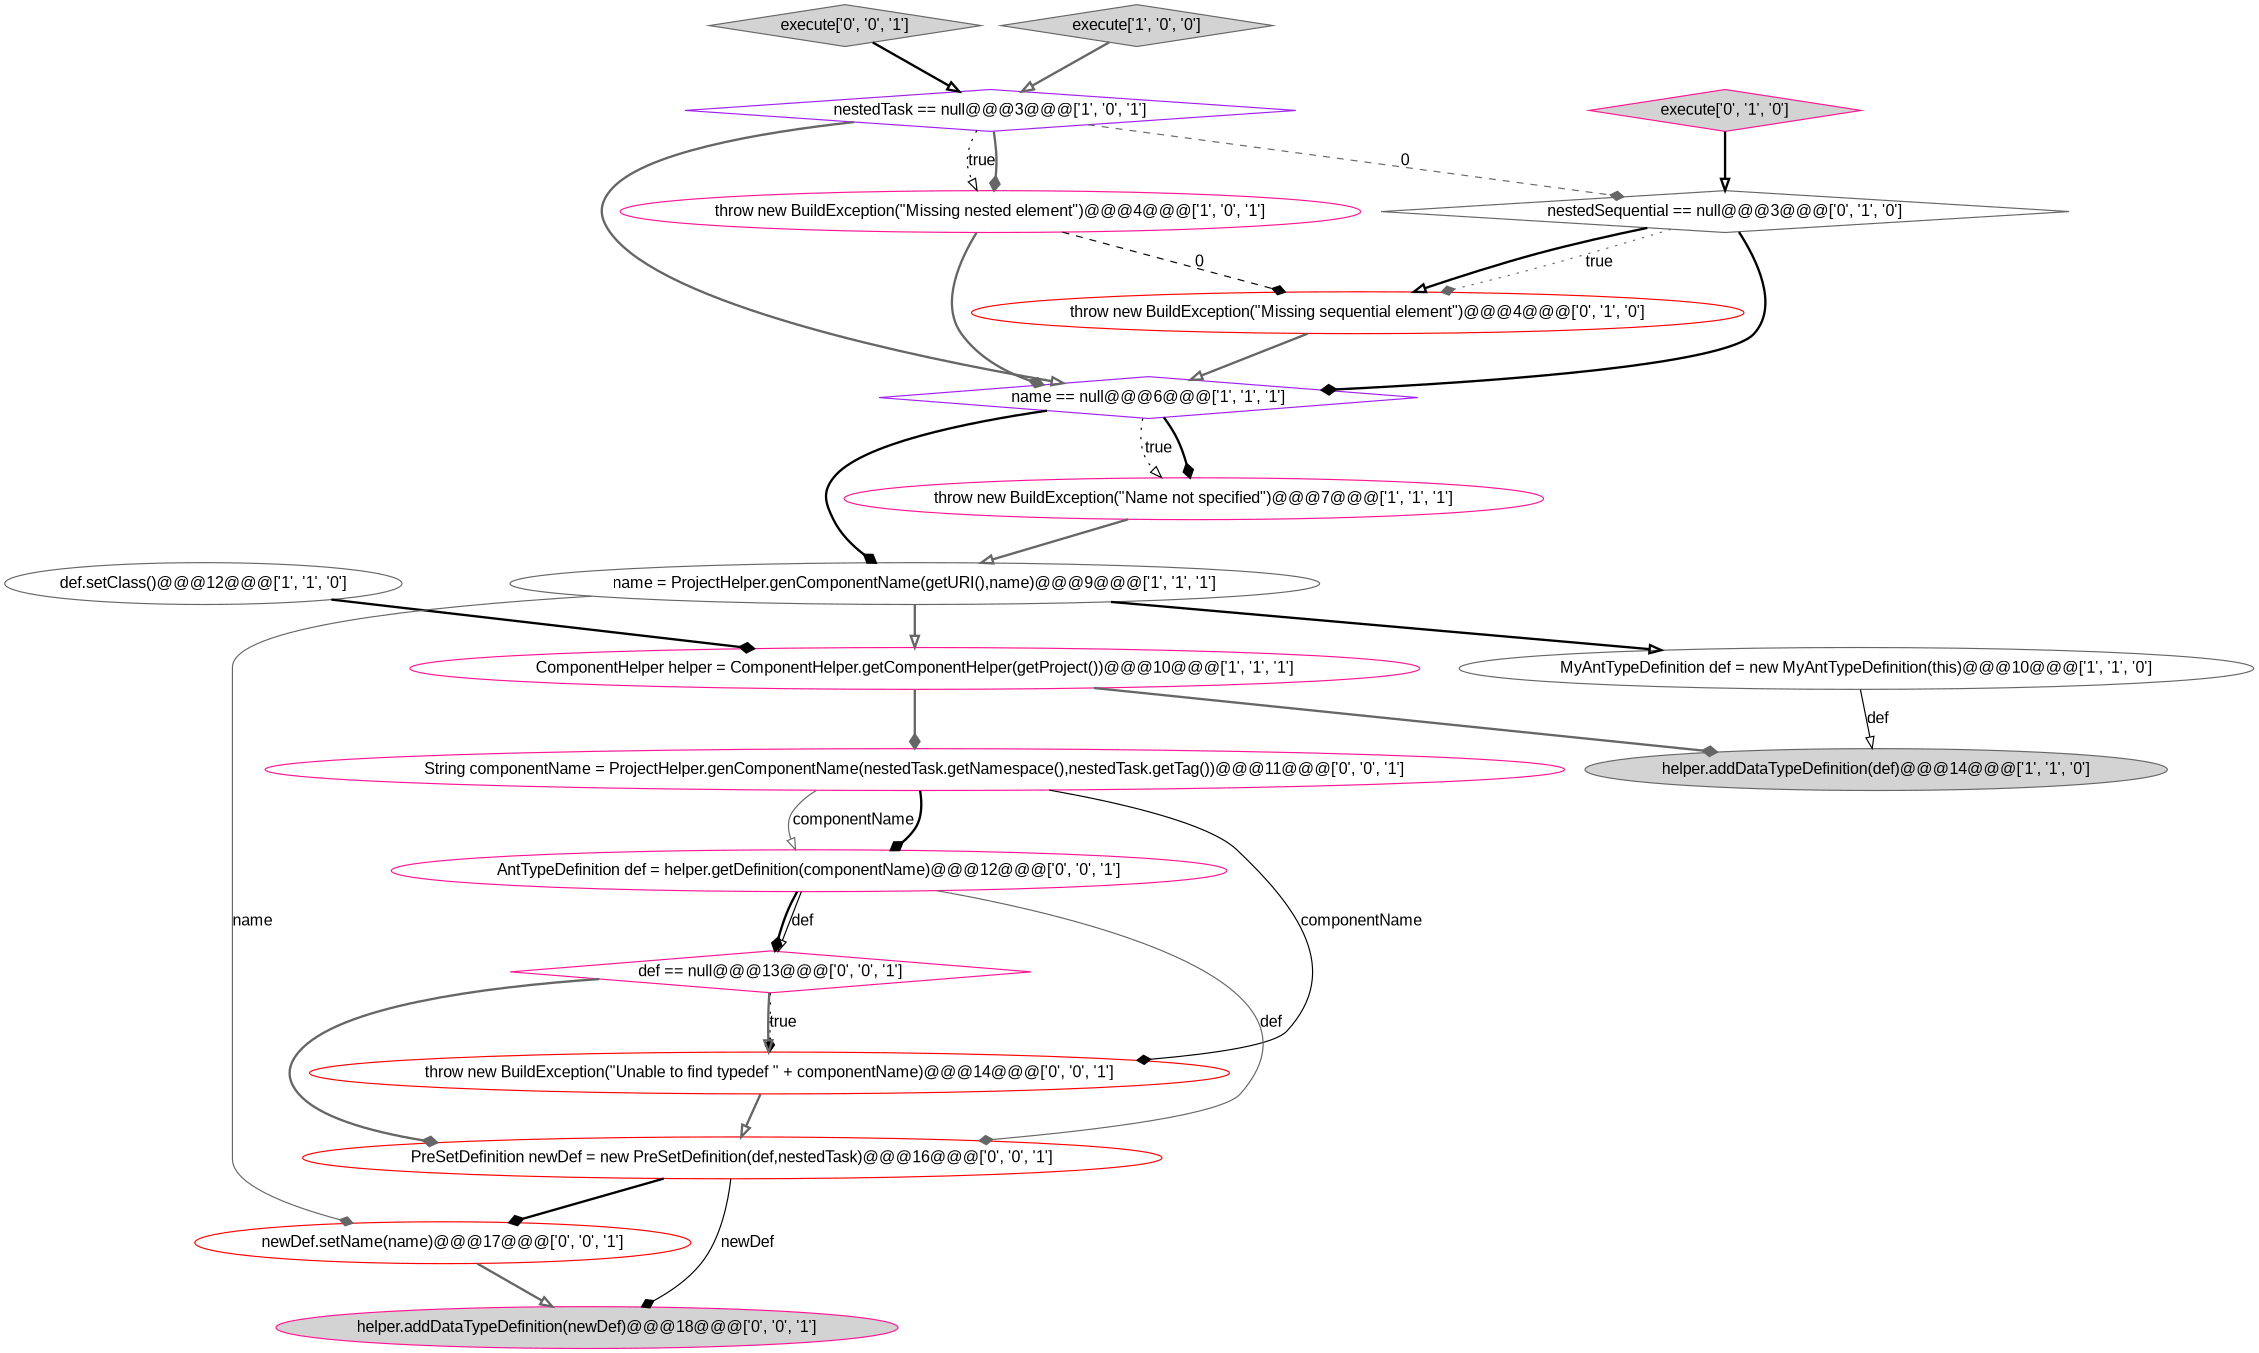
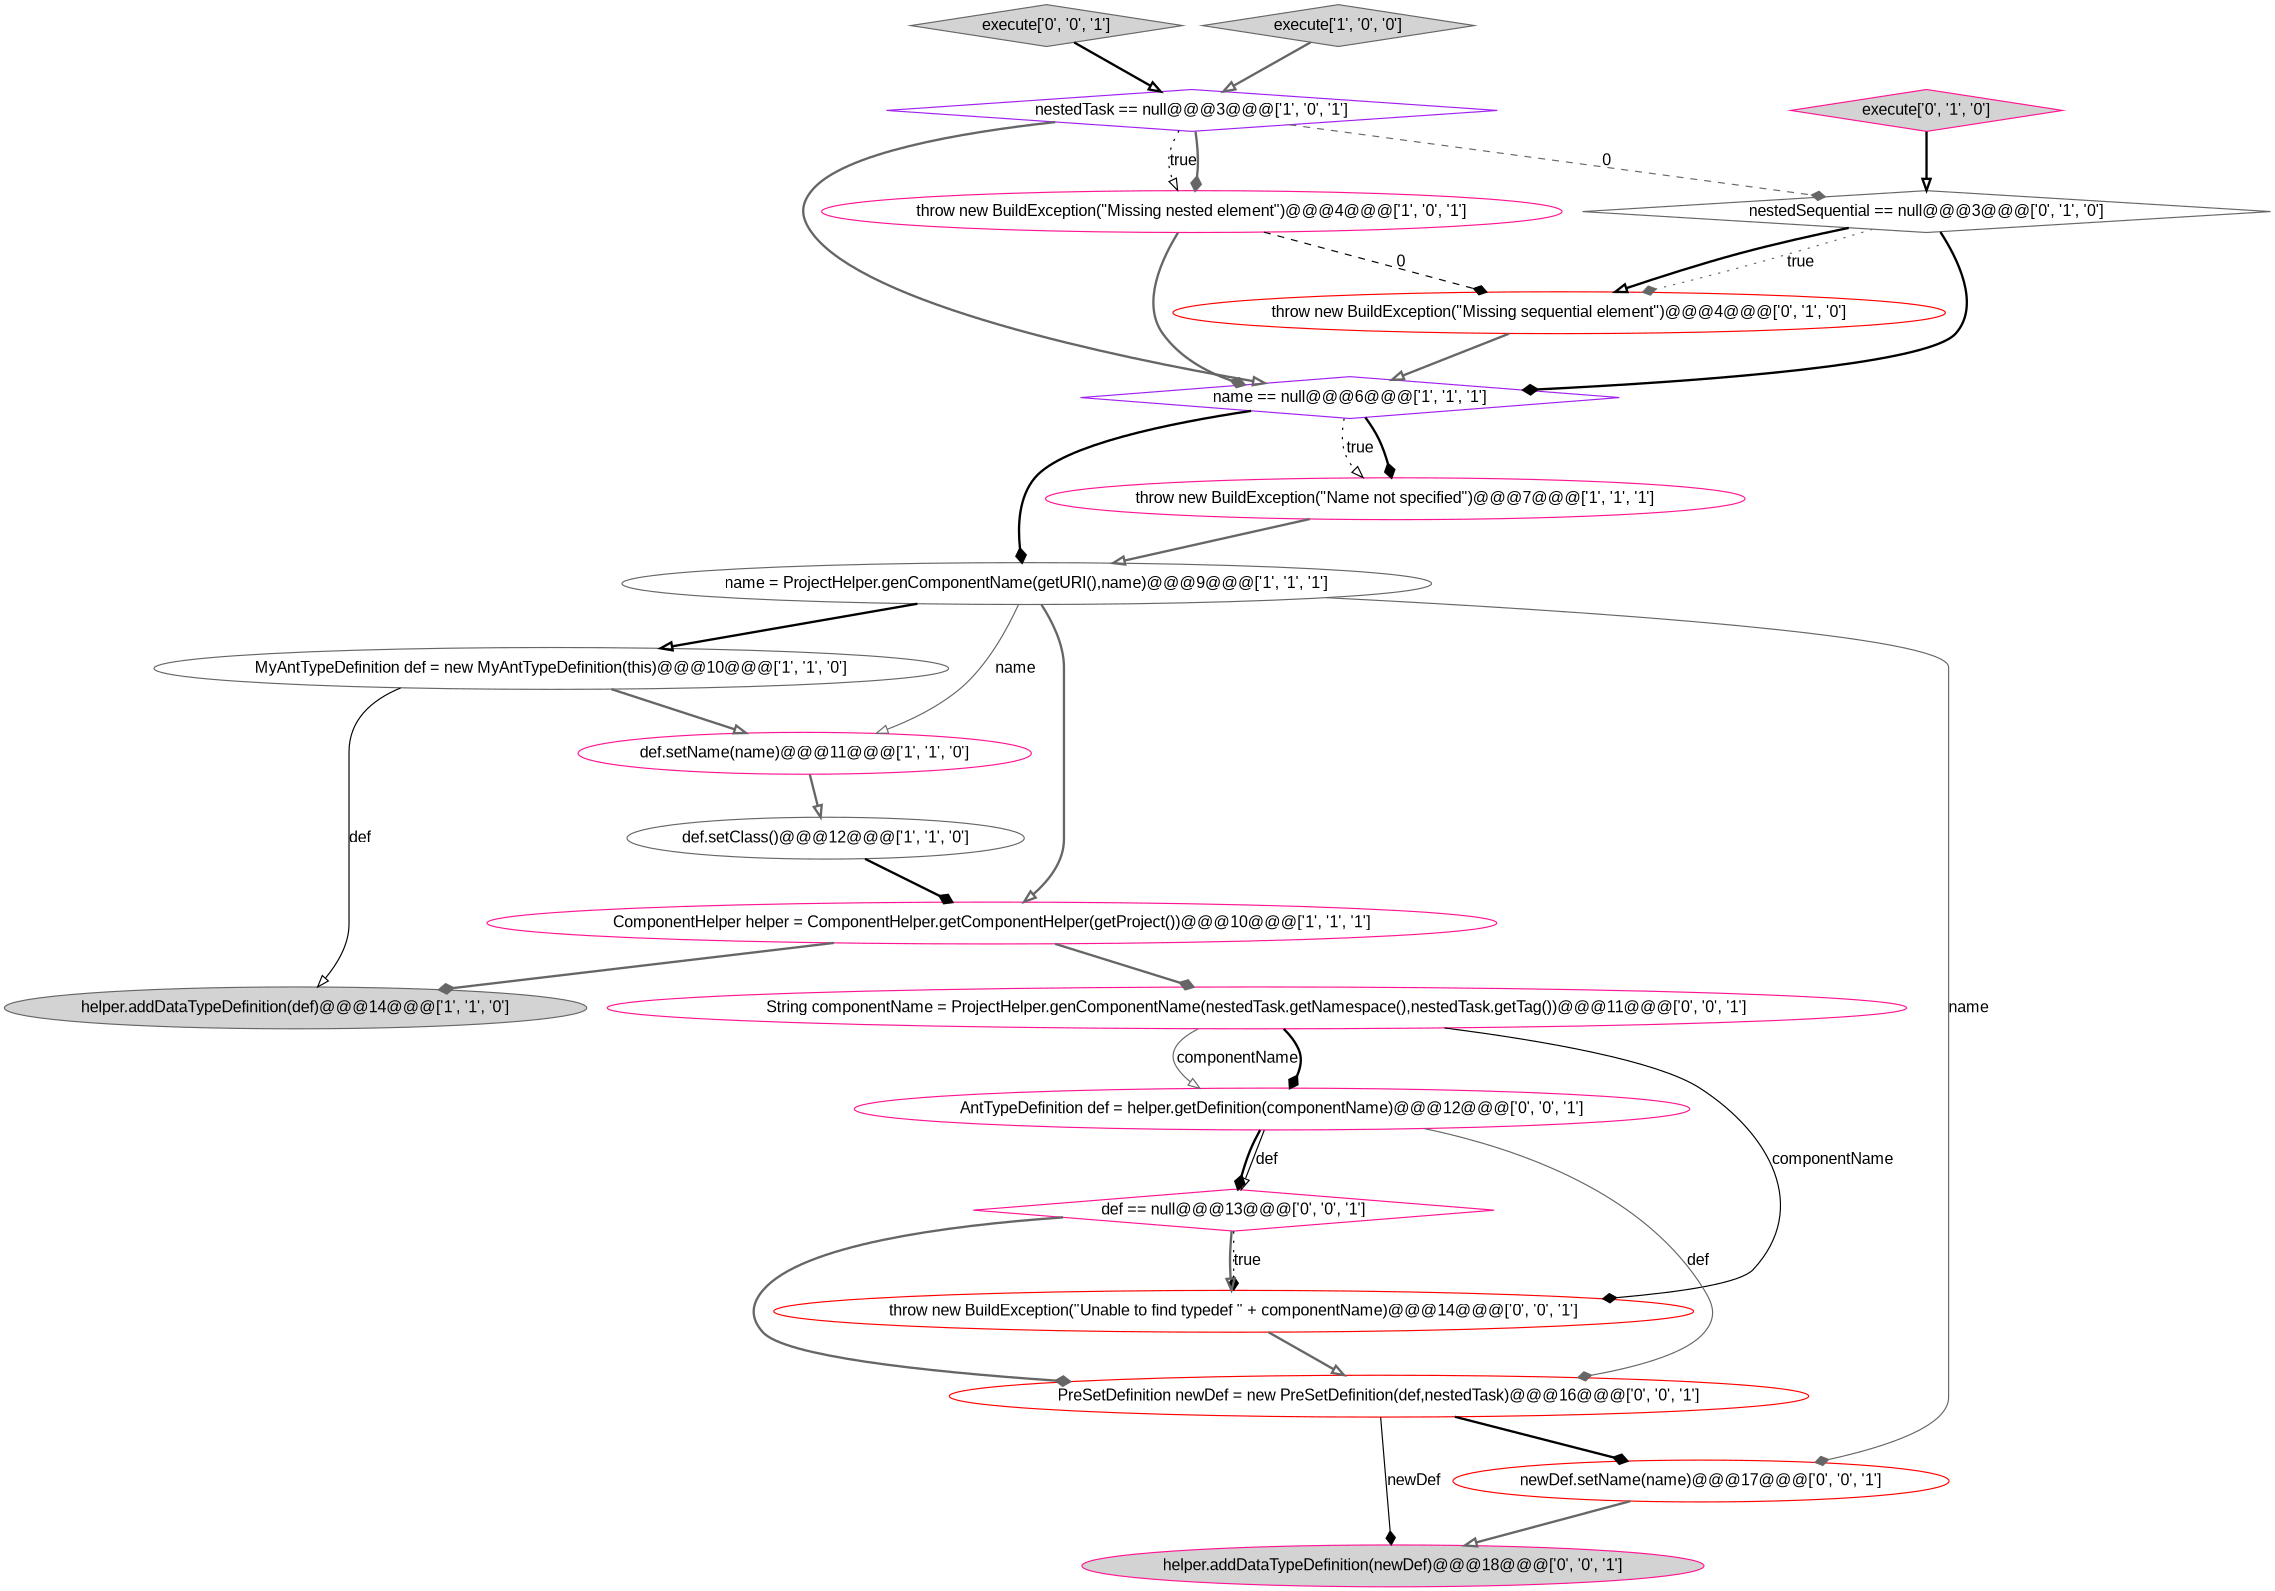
node "def.setName(name)@@@11@@@['1', '1', '0']": added
